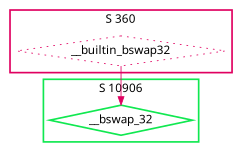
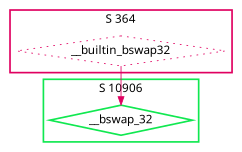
cluster "S 360": label "S 360" -> "S 364"
